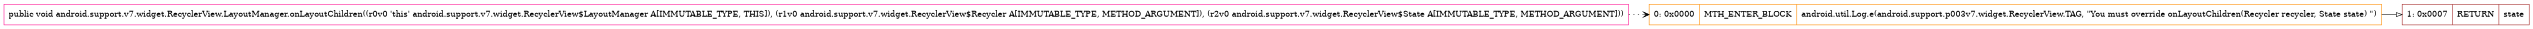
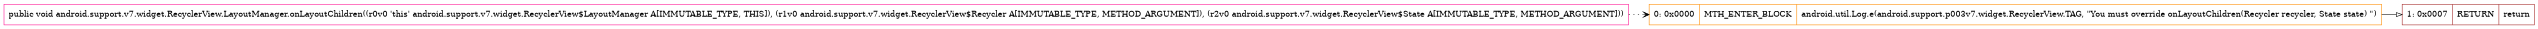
node "1: 0x0007": text "state" -> "return"
